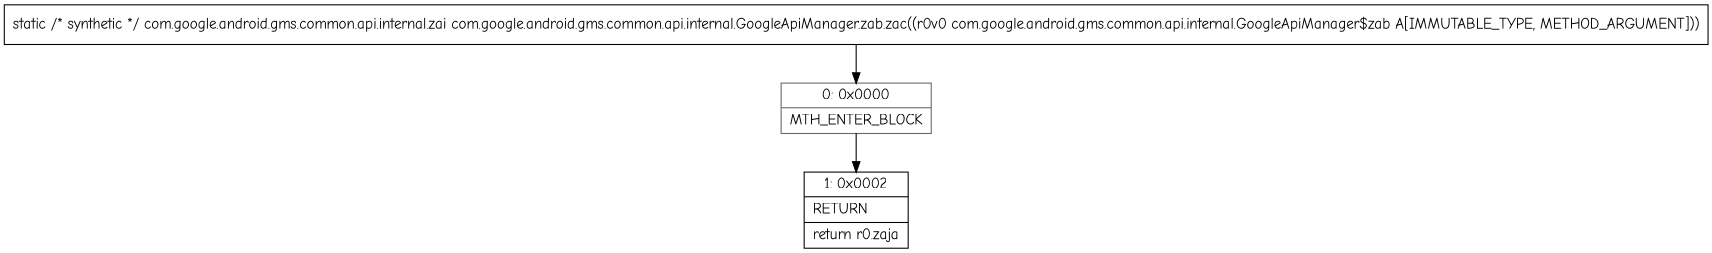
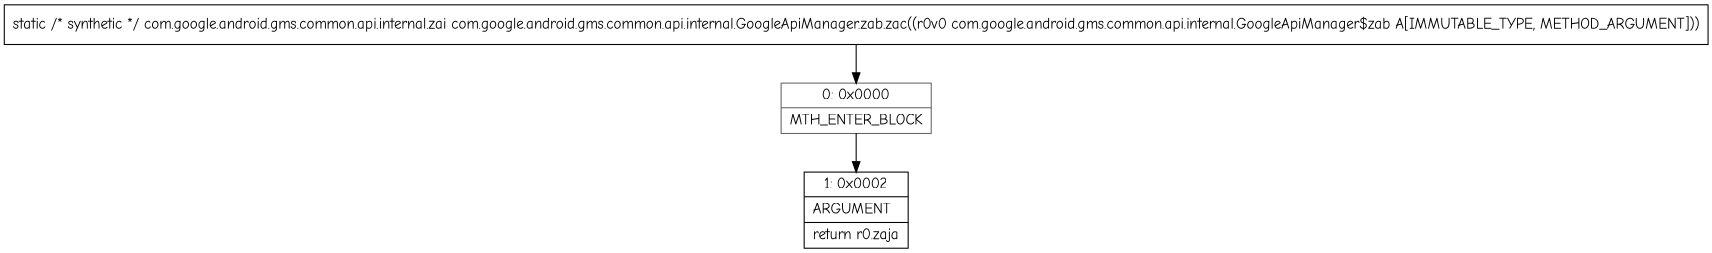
node "1: 0x0002": text "RETURN" -> "ARGUMENT"
